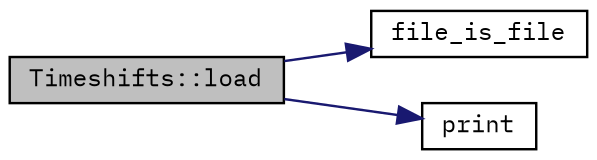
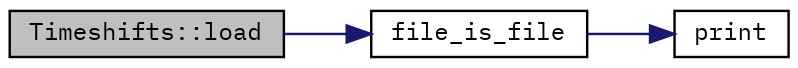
edge "Timeshifts::load" -> "print": now "file_is_file" -> "print"
